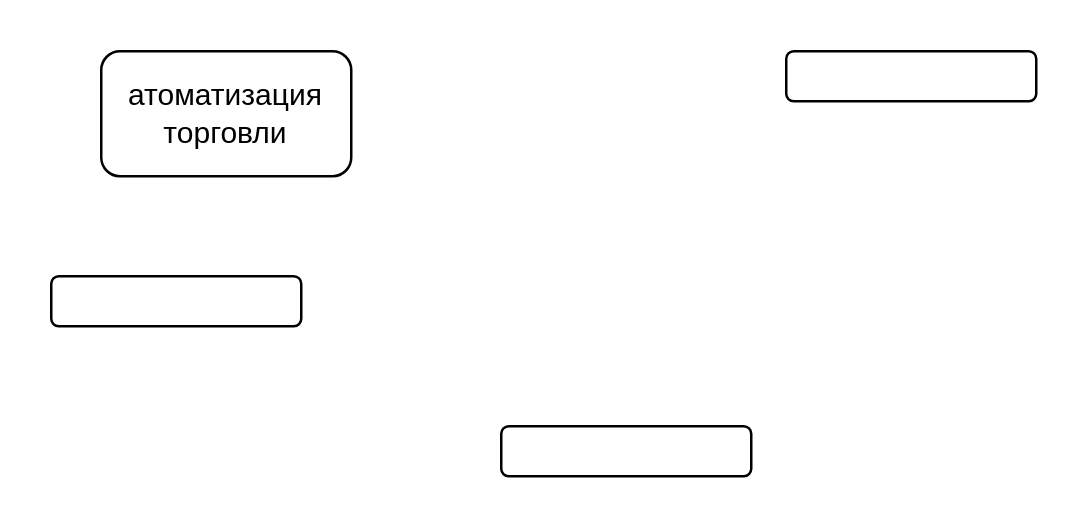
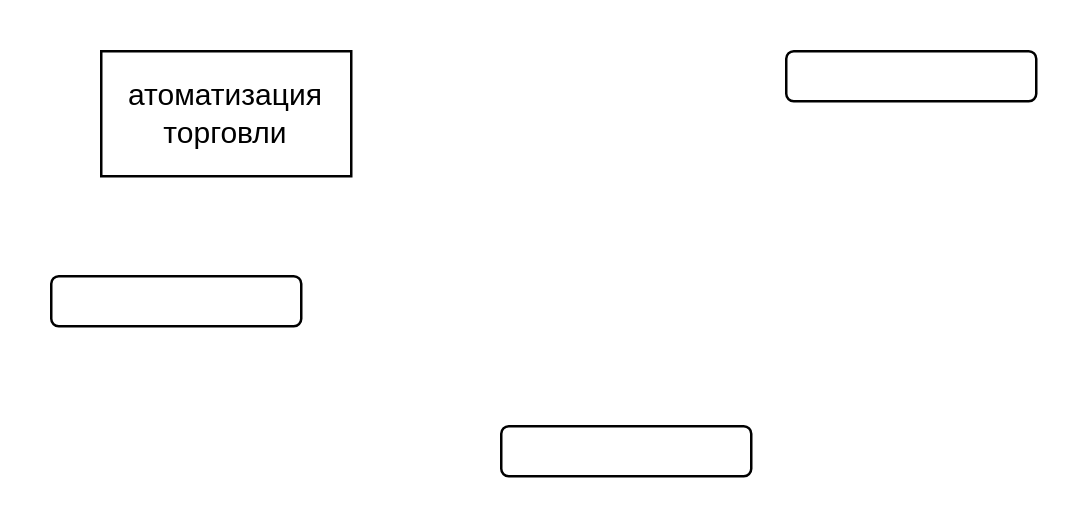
node "атоматизация торговли": shape rounded rectangle -> rectangle
